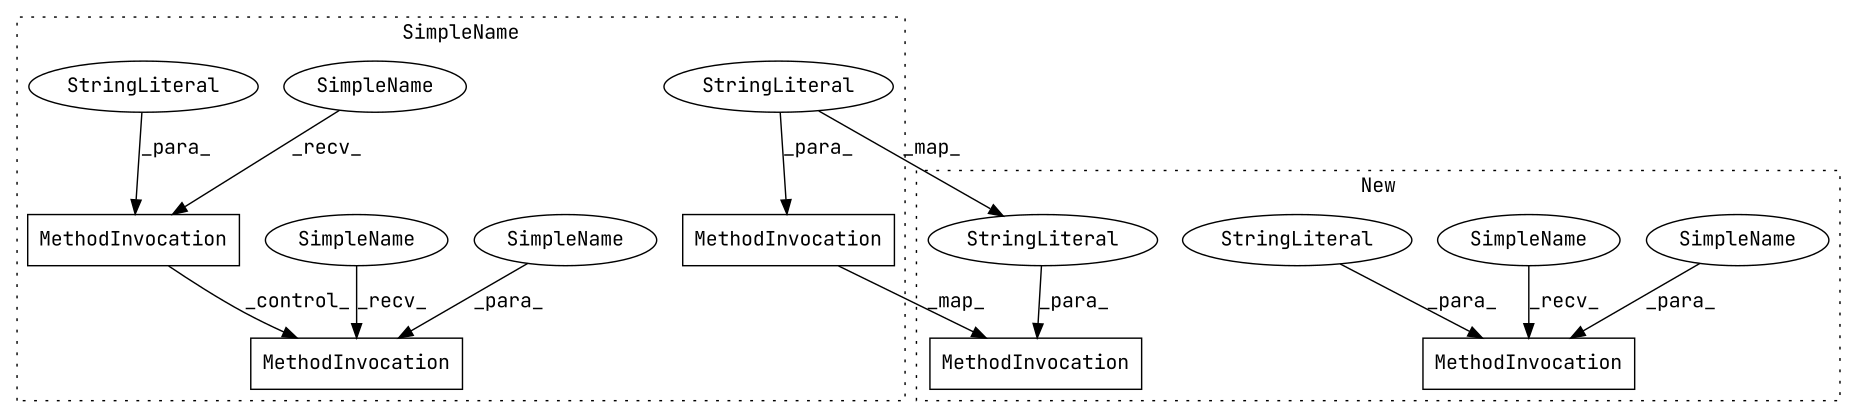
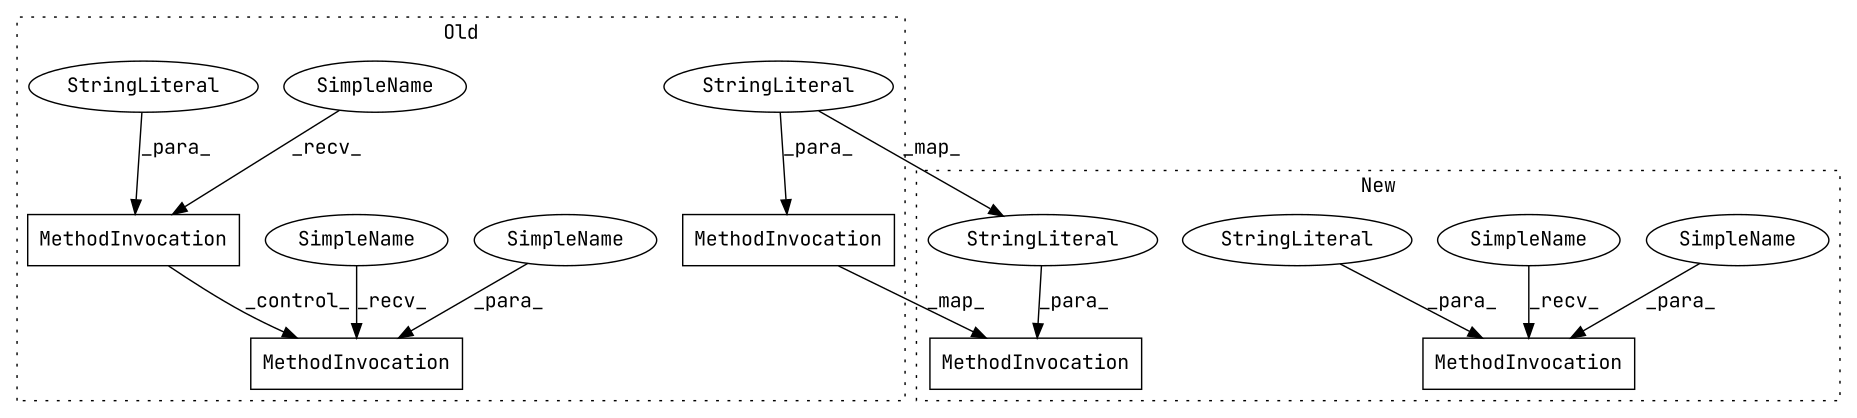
cluster "SimpleName": label "SimpleName" -> "Old"
